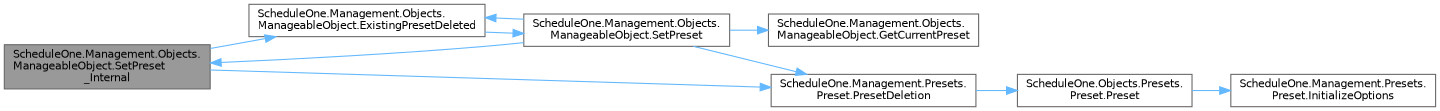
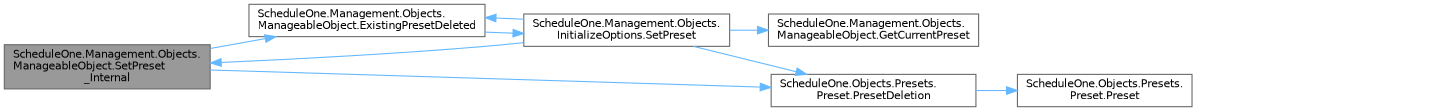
node "ScheduleOne.Management.Objects. ManageableObject.SetPreset": label "ScheduleOne.Management.Objects. ManageableObject.SetPreset" -> "ScheduleOne.Management.Objects. InitializeOptions.SetPreset"
node "ScheduleOne.Management.Presets. Preset.PresetDeletion": label "ScheduleOne.Management.Presets. Preset.PresetDeletion" -> "ScheduleOne.Objects.Presets. Preset.PresetDeletion"
node "ScheduleOne.Management.Presets. Preset.InitializeOptions": removed
